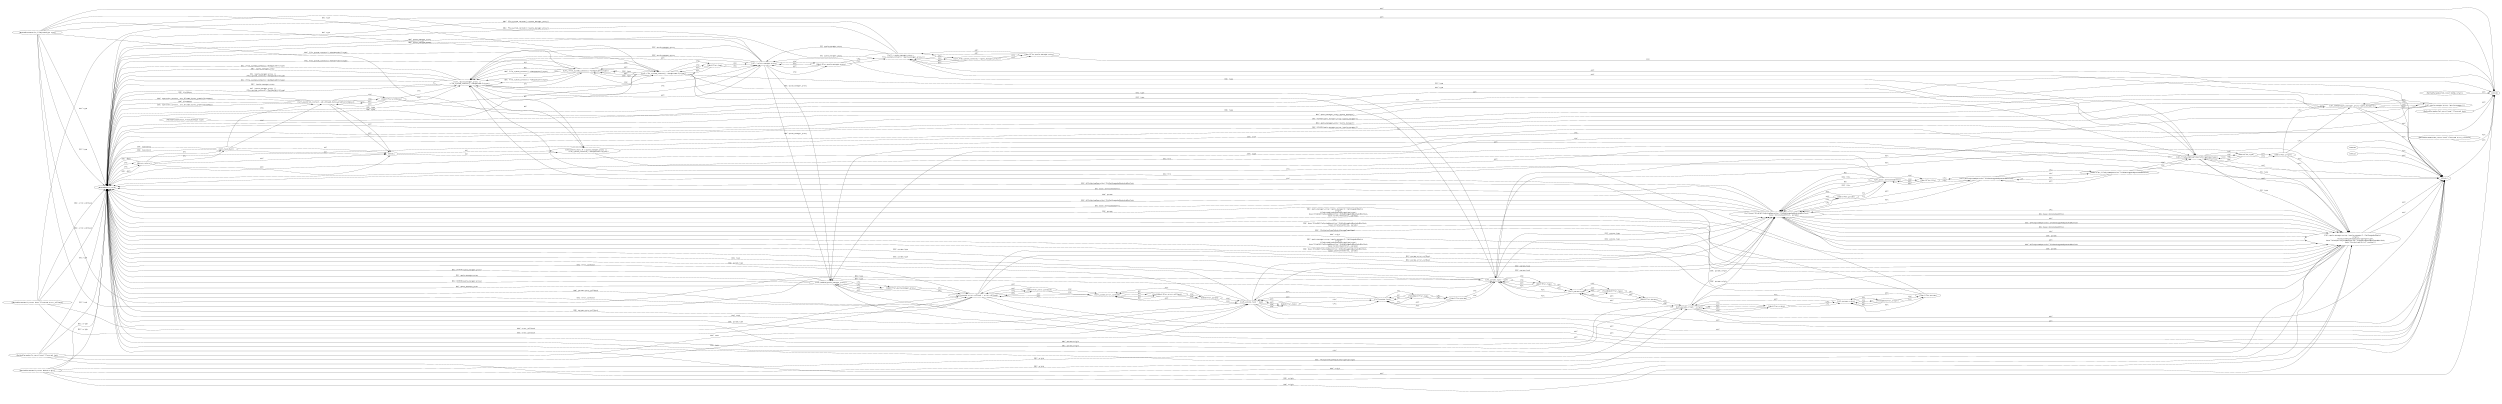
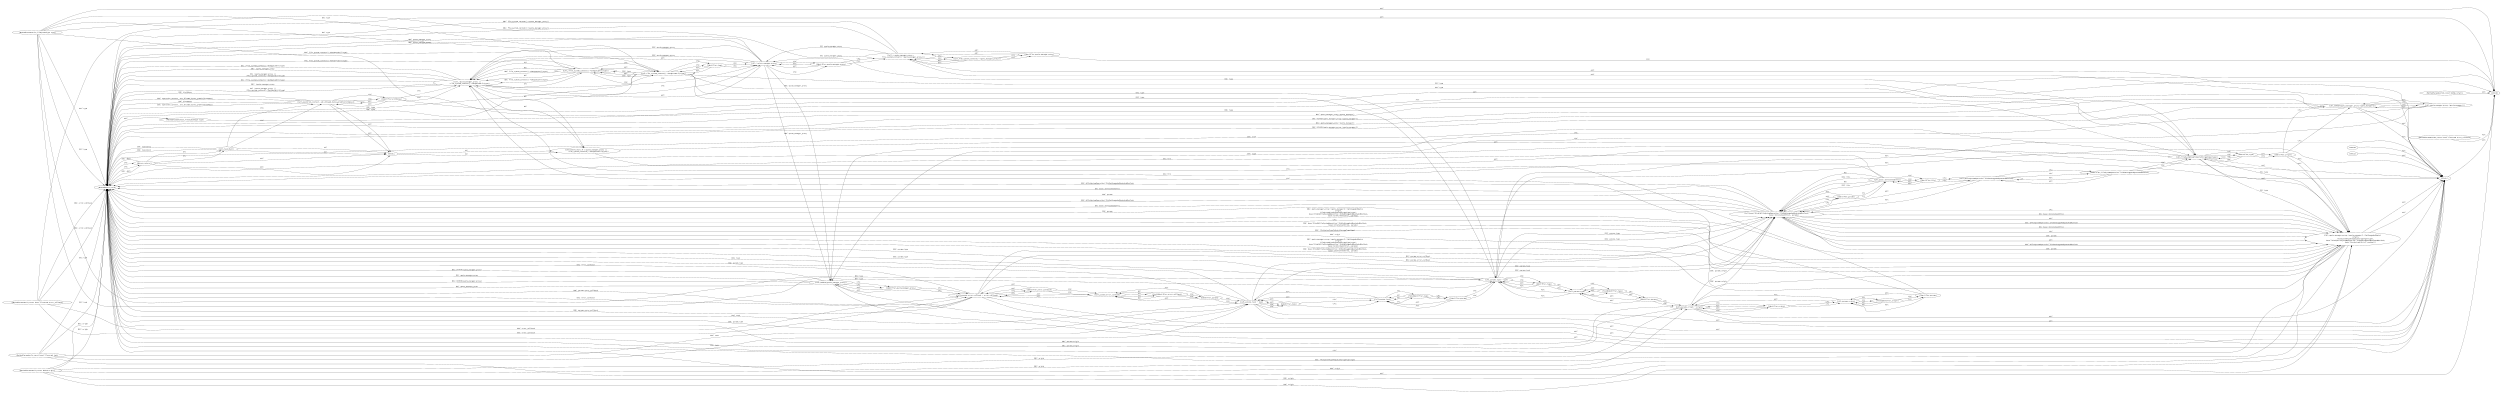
node "(MethodParameterOut,const base::Closure& task)": removed
edge "(MethodReturn,void)" -> "1000100": now "(MethodReturn,void)" -> "(MethodParameterOut,FileSystemType type)"
